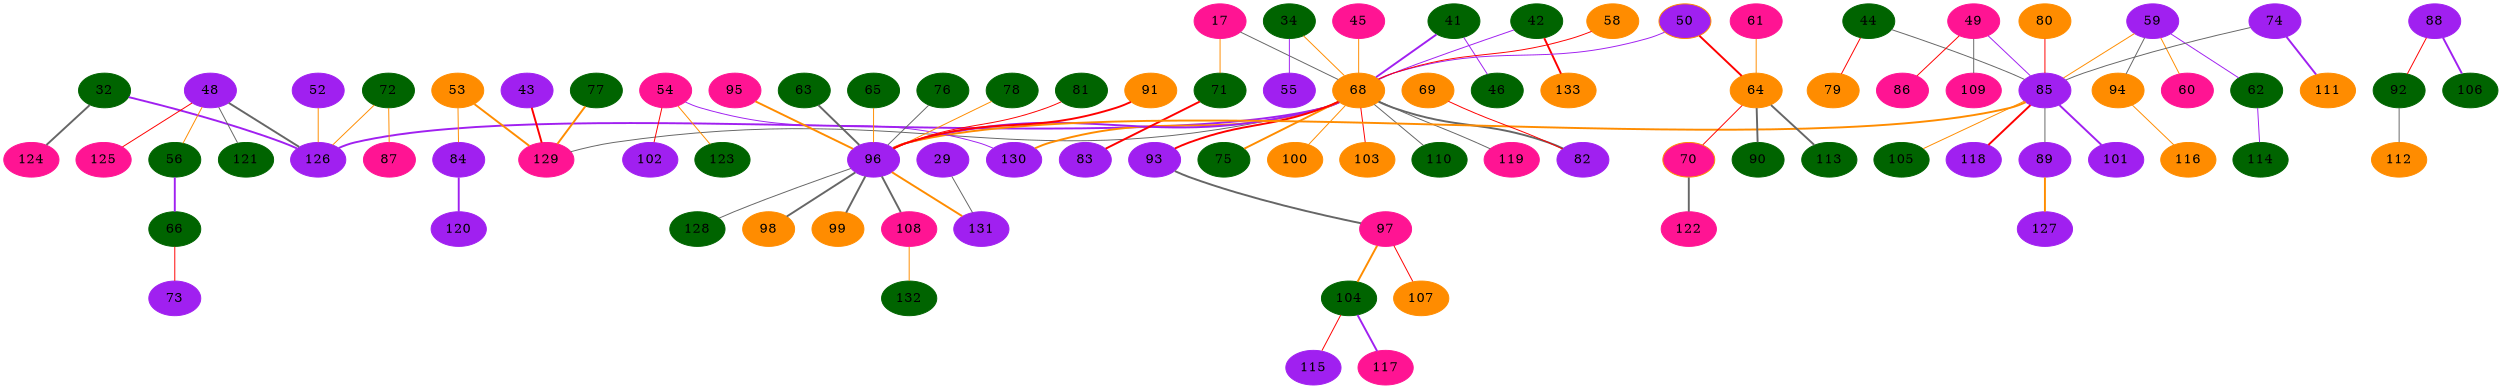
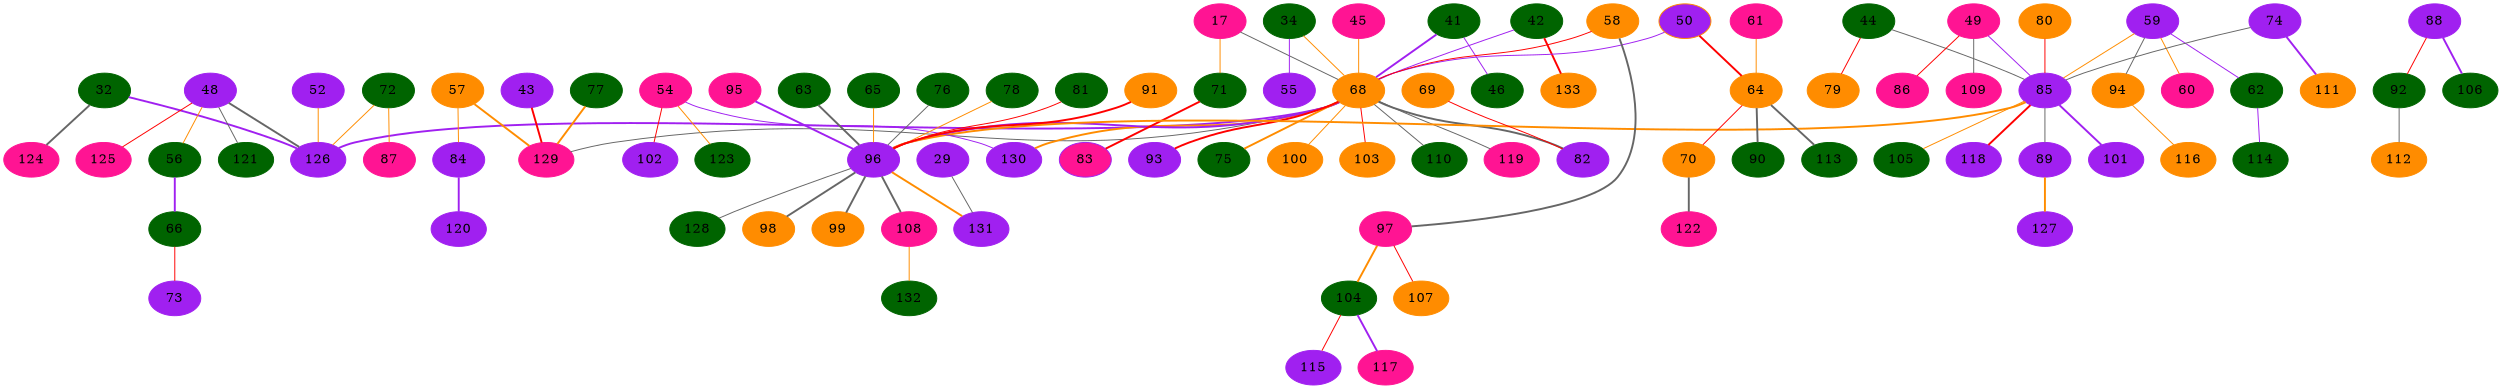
node "53": label "53" -> "57"
edge "95" -- "96": color darkorange -> purple
node "83": fillcolor purple -> deeppink
node "70": fillcolor deeppink -> darkorange
edge "93" -- "97": now "58" -- "97"
